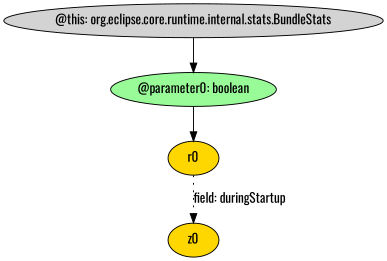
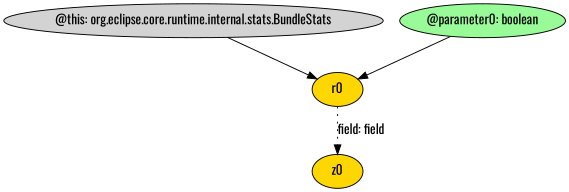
edge "@this: org.eclipse.core.runtime.internal.stats.BundleStats" -> "@parameter0: boolean": now "@this: org.eclipse.core.runtime.internal.stats.BundleStats" -> "r0"
edge "r0" -> "z0": label "field: duringStartup" -> "field: field"
